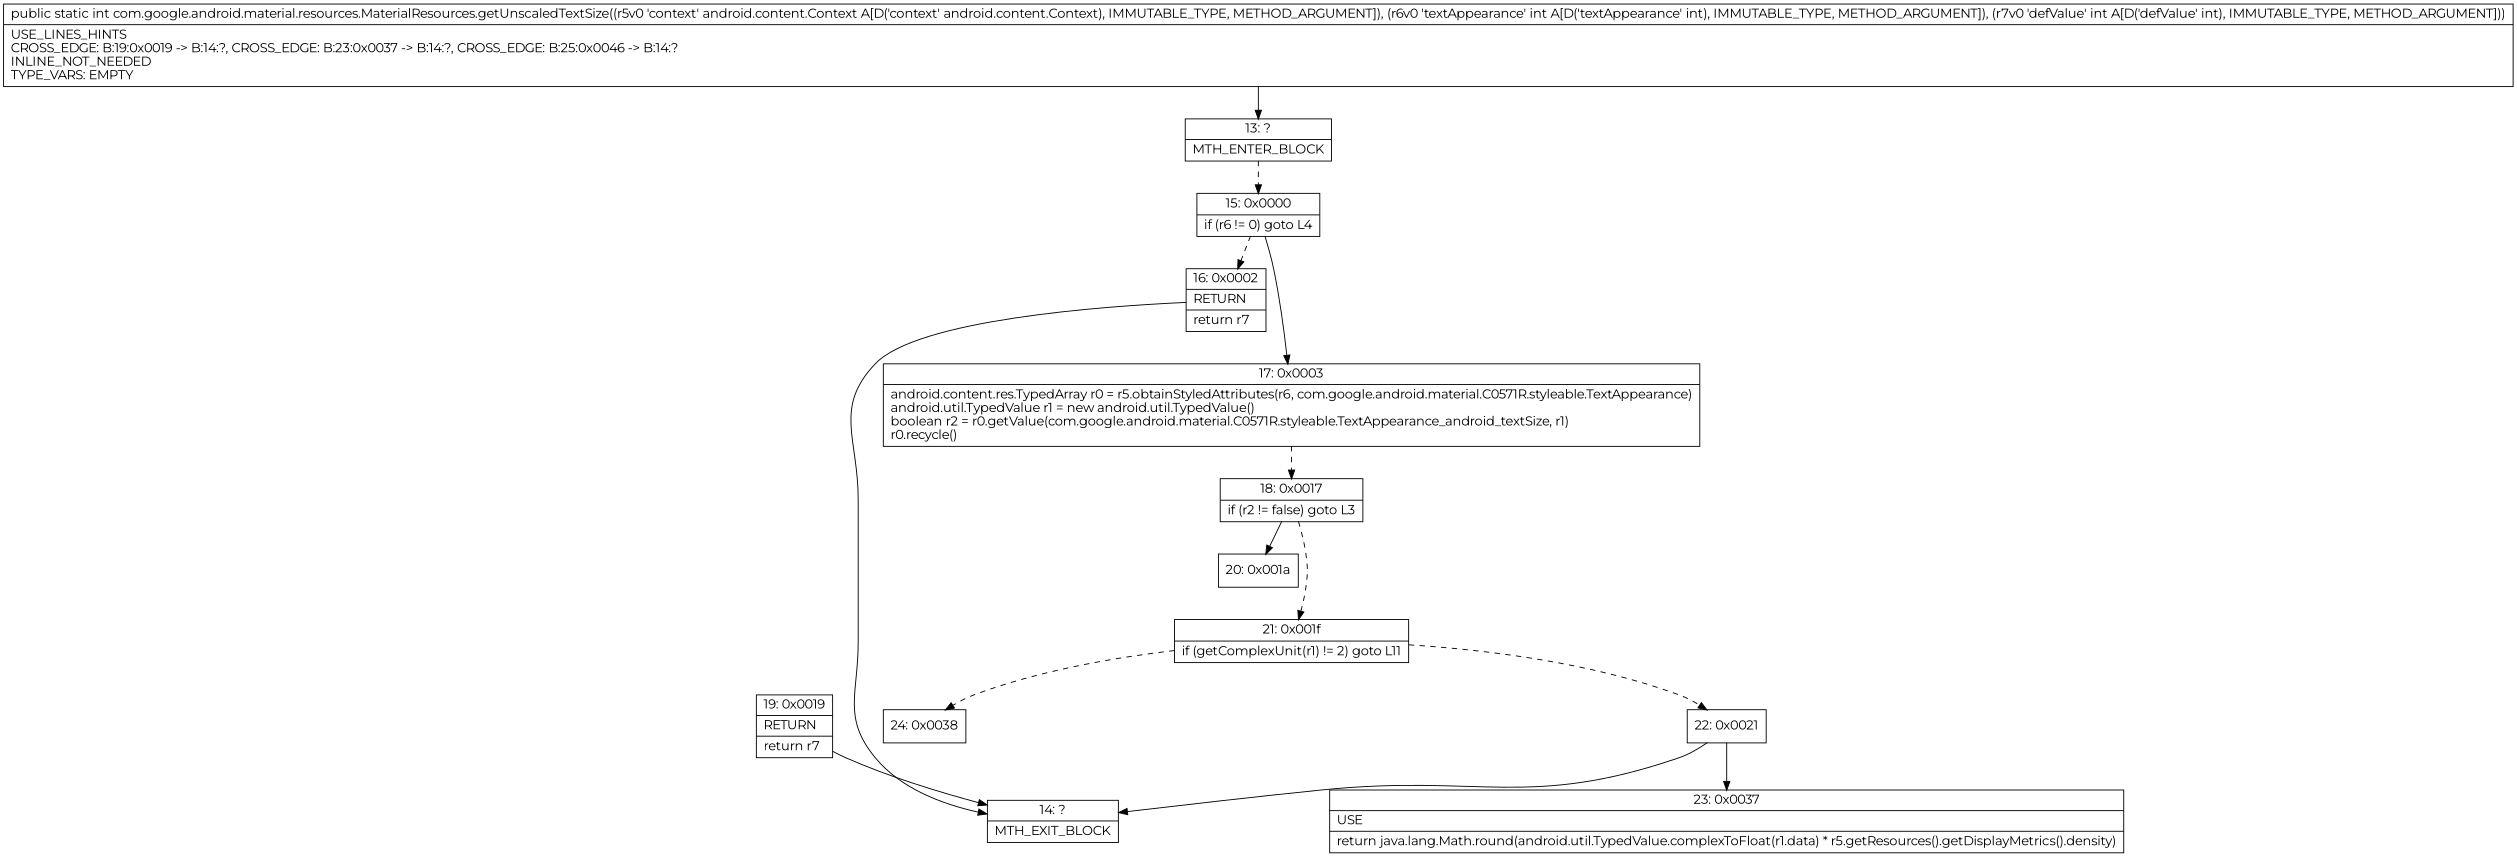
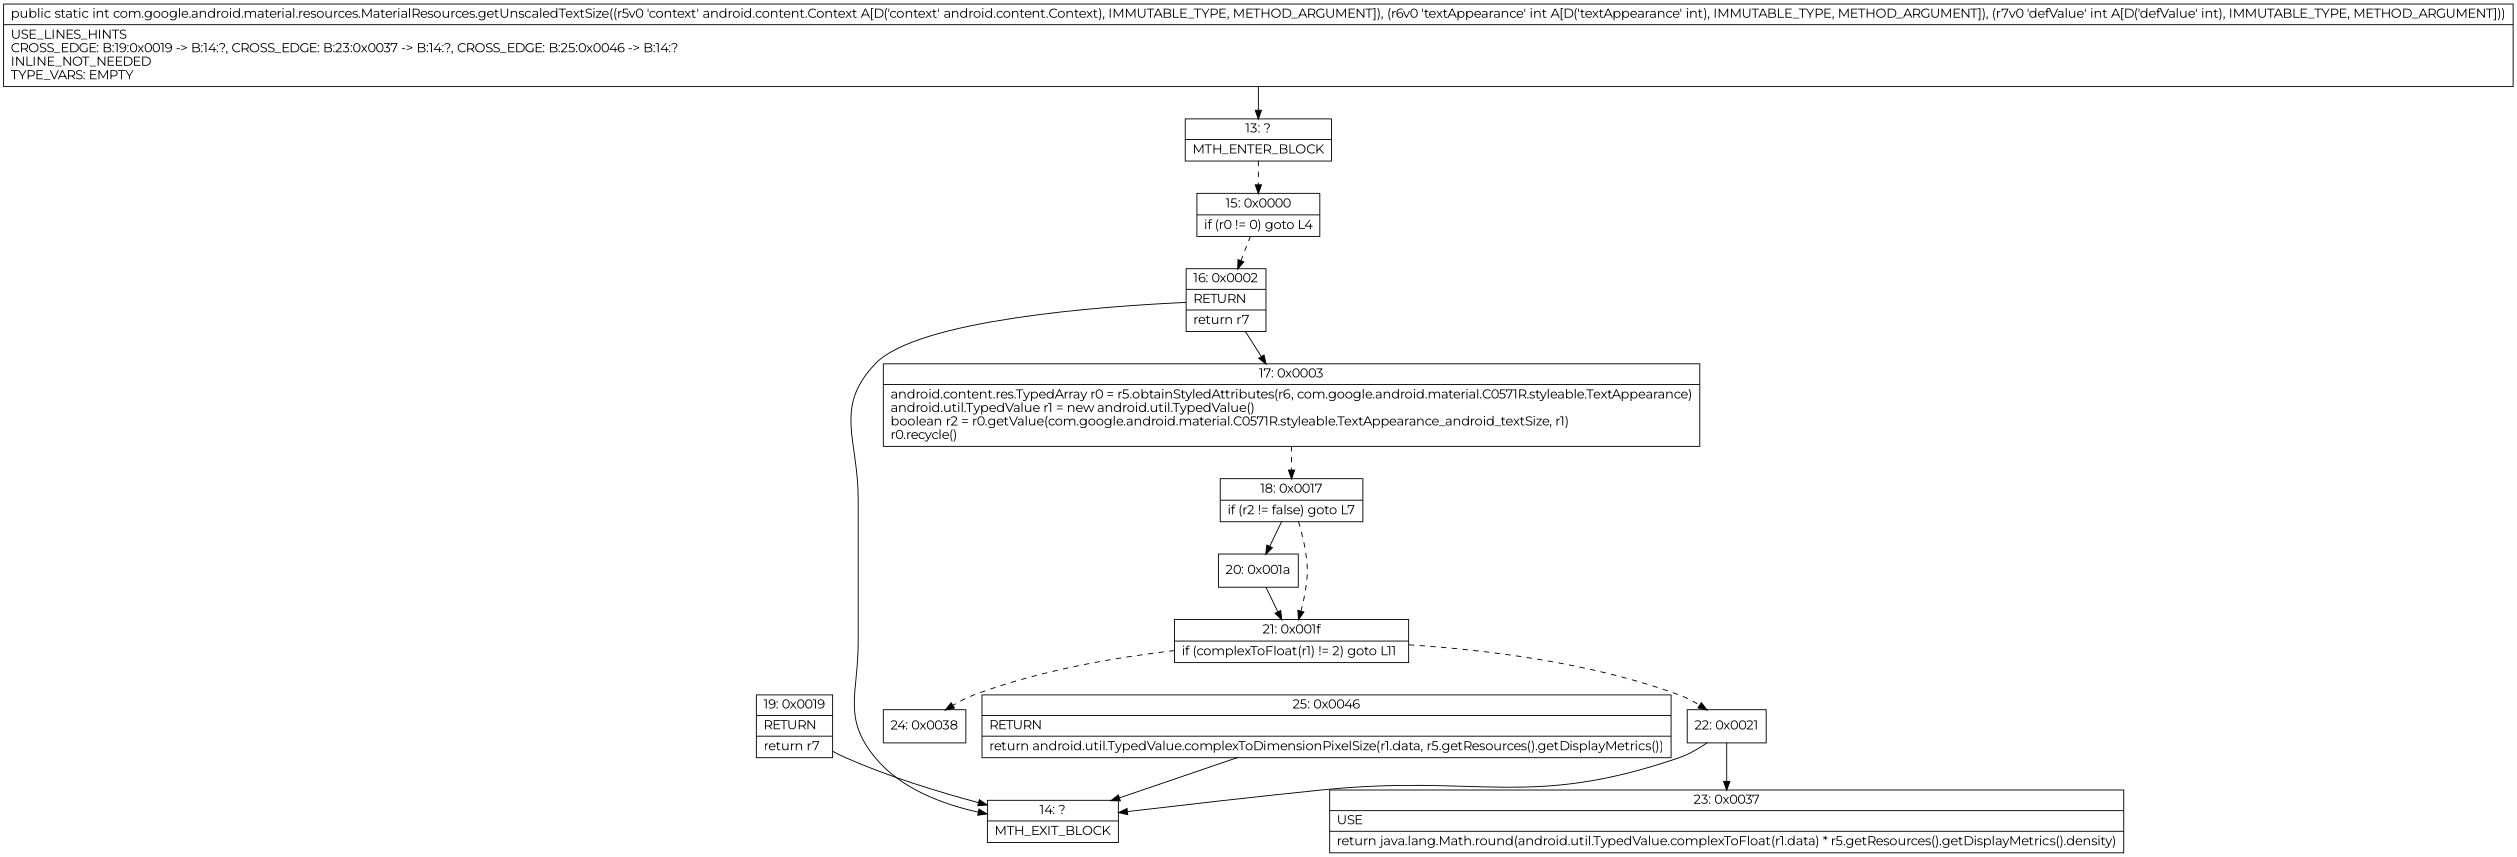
node "15: 0x0000": text "if (r6 != 0) goto L4" -> "if (r0 != 0) goto L4"
edge "15: 0x0000" -> "17: 0x0003": now "16: 0x0002" -> "17: 0x0003"
node "18: 0x0017": text "if (r2 != false) goto L3" -> "if (r2 != false) goto L7"
edge "20: 0x001a" -> "21: 0x001f": added
node "21: 0x001f": text "if (getComplexUnit(r1) != 2) goto L11" -> "if (complexToFloat(r1) != 2) goto L11"
node "25: 0x0046": added
